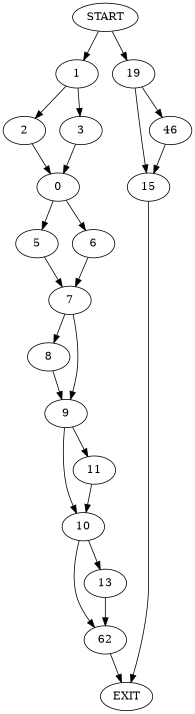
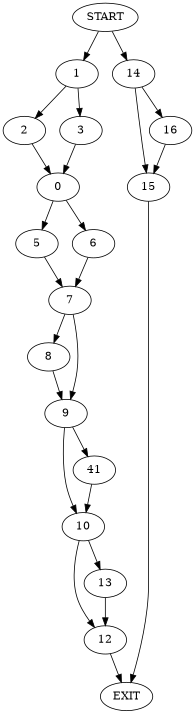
node "19": label "19" -> "14"
node "46": label "46" -> "16"
node "11": label "11" -> "41"
node "62": label "62" -> "12"
